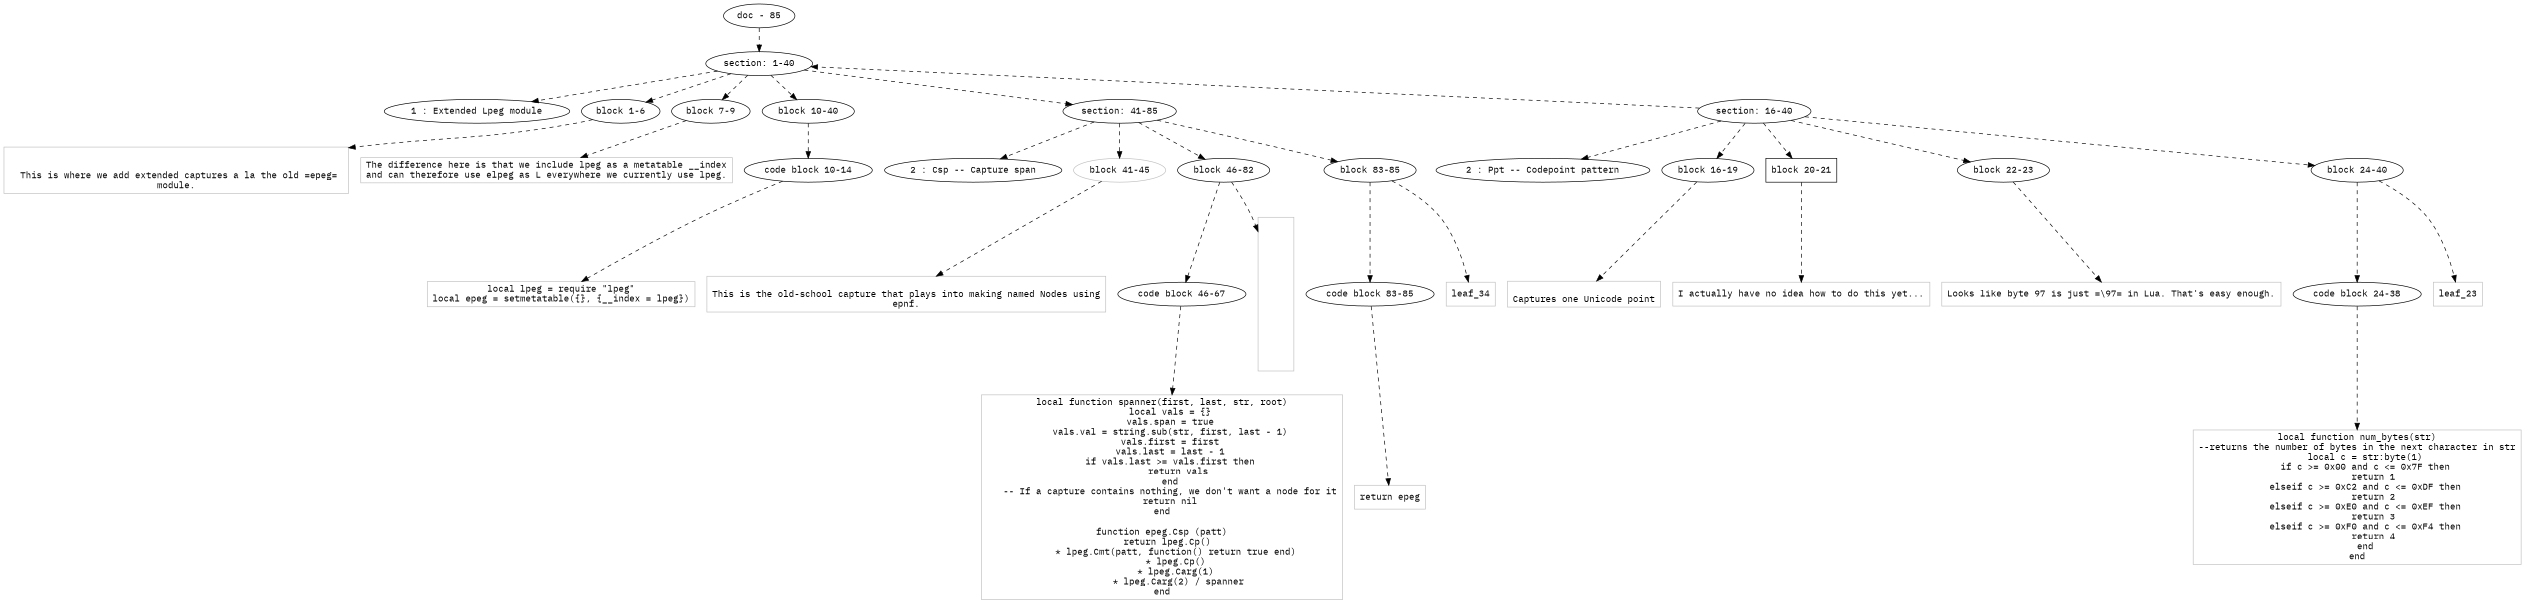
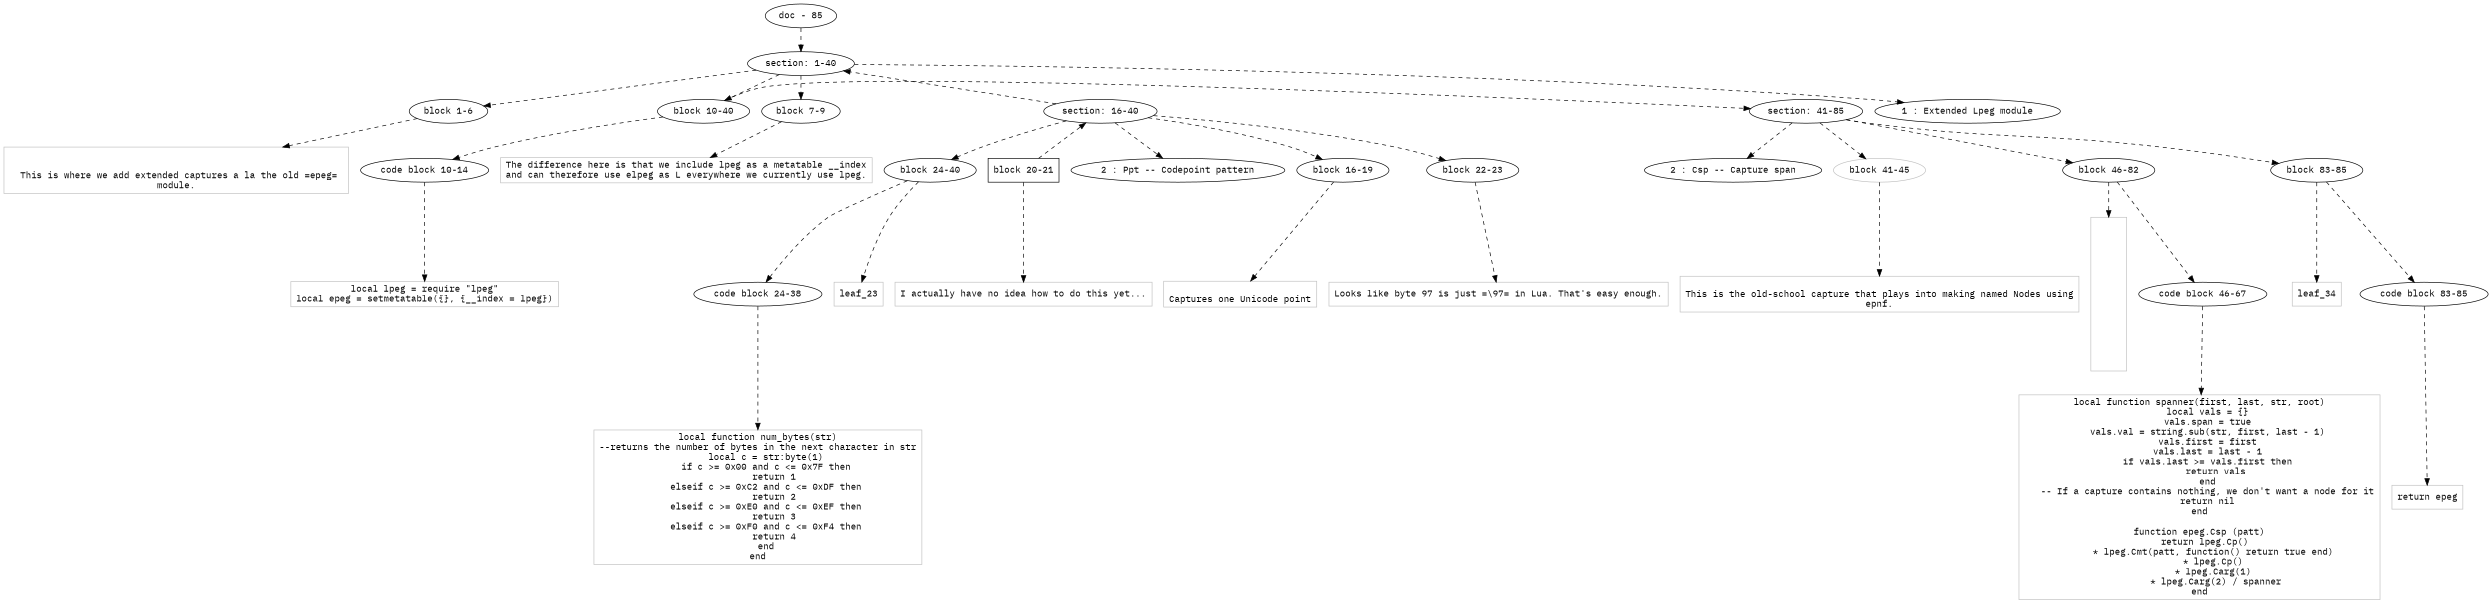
edge "section: 1-40" -> "section: 41-85": now "block 10-40" -> "section: 41-85"
edge "section: 16-40" -> "block 20-21": reversed
